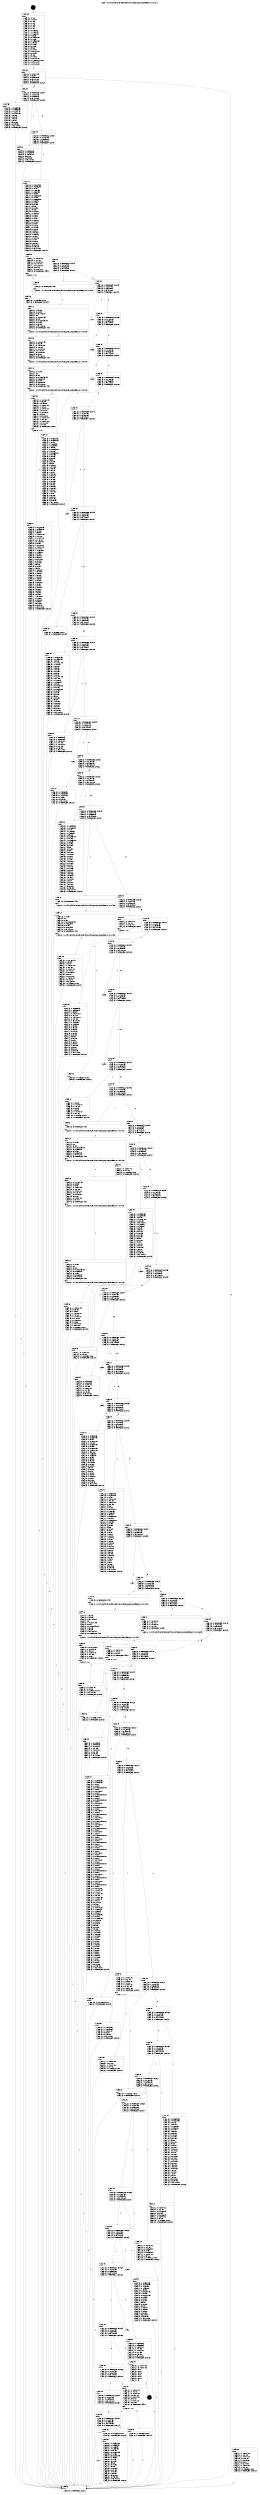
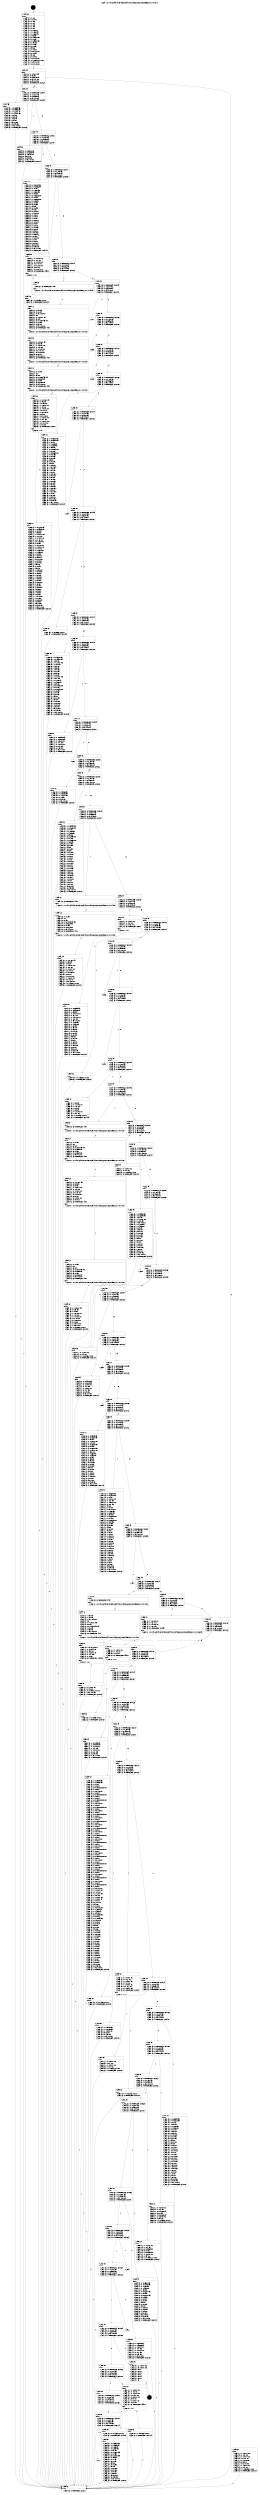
node "0x40225c [28]": added
edge "0x402668 [28]" -> "0x402c52 [45]": reversed
